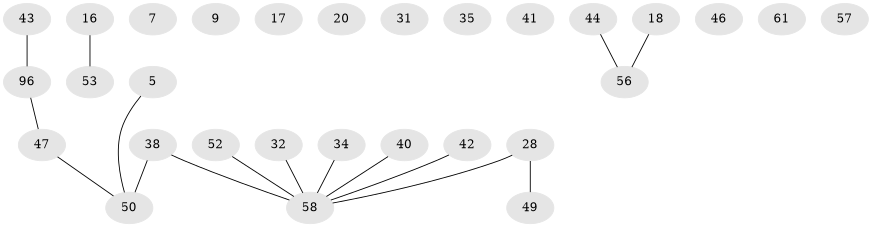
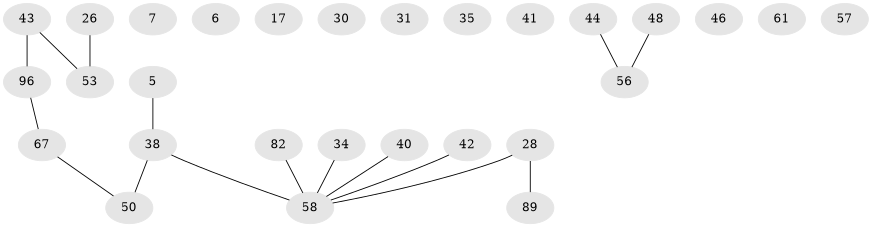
node "16": label "16" -> "26"
node "9": label "9" -> "6"
node "20": label "20" -> "30"
node "18": label "18" -> "48"
edge "43" -- "53": added
edge "5" -- "50": now "5" -- "38"
node "47": label "47" -> "67"
node "52": removed
node "32": label "32" -> "82"
node "49": label "49" -> "89"
